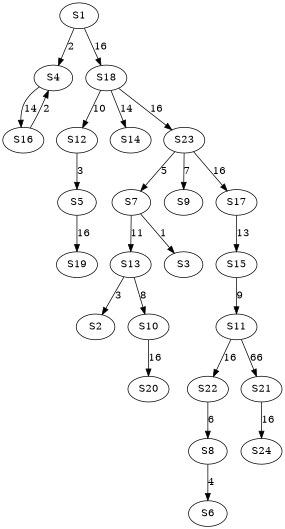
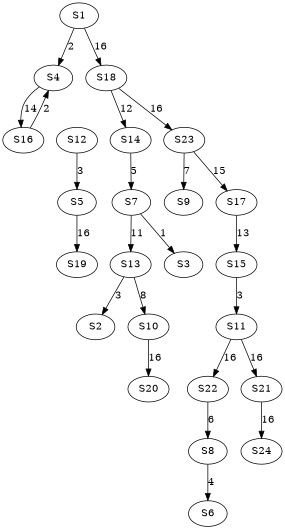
edge "S18" -> "S12": removed, label "10"
edge "S18" -> "S14": label "14" -> "12"
edge "S23" -> "S7": now "S14" -> "S7"
edge "S23" -> "S17": label "16" -> "15"
edge "S15" -> "S11": label "9" -> "3"
edge "S11" -> "S21": label "66" -> "16"
